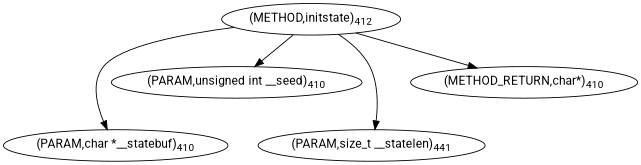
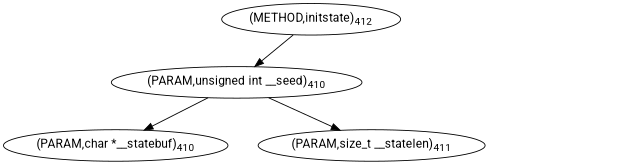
edge "(METHOD,initstate)" -> "(PARAM,char *__statebuf)": now "(PARAM,unsigned int __seed)" -> "(PARAM,char *__statebuf)"
edge "(METHOD,initstate)" -> "(PARAM,size_t __statelen)": now "(PARAM,unsigned int __seed)" -> "(PARAM,size_t __statelen)"
node "(METHOD_RETURN,char*)": removed
node "(PARAM,size_t __statelen)": text "441" -> "411"
